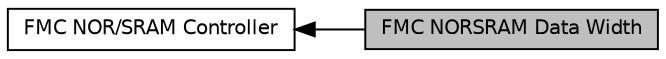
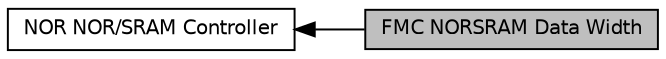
node "FMC NOR/SRAM Controller": label "FMC NOR/SRAM Controller" -> "NOR NOR/SRAM Controller"
